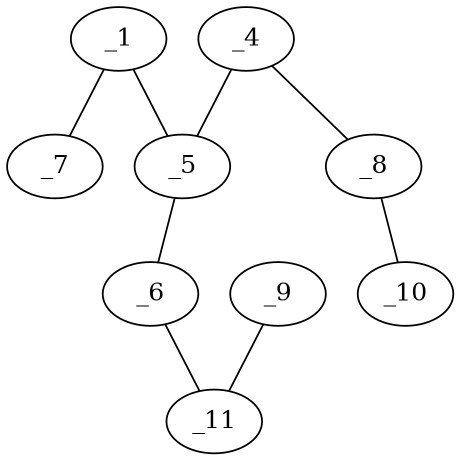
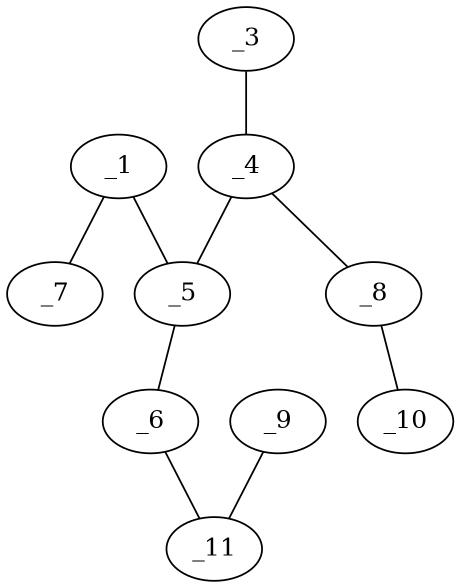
node "_3": added
